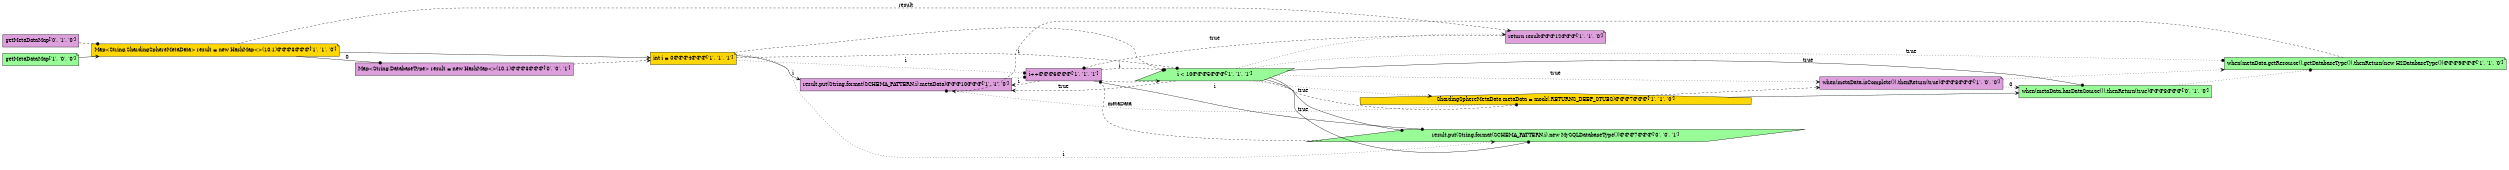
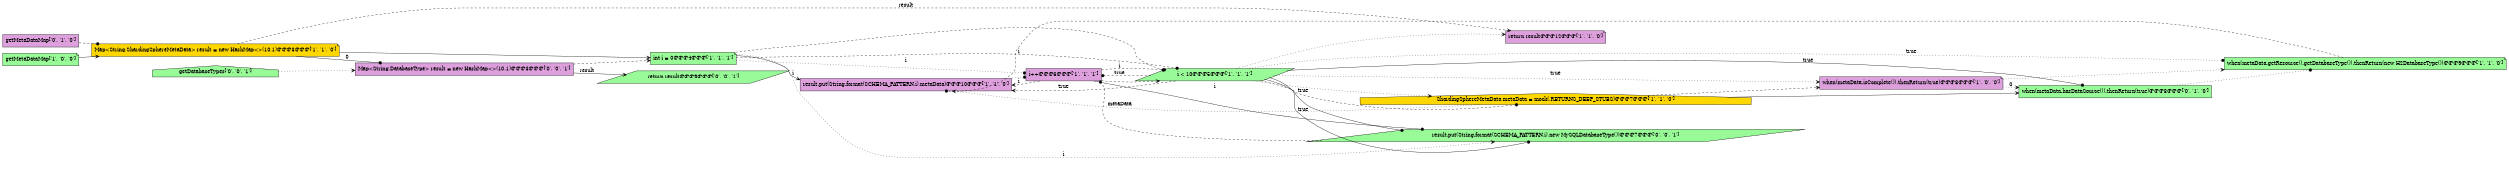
edge "return result@@@12@@@['1', '1', '0']" -> "i++@@@6@@@['1', '1', '1']": now "i < 10@@@5@@@['1', '1', '1']" -> "i++@@@6@@@['1', '1', '1']"
node "int i = 0@@@4@@@['1', '1', '1']": fillcolor gold -> palegreen
node "getDatabaseTypes['0', '0', '1']": added
node "return result@@@9@@@['0', '0', '1']": added
